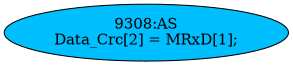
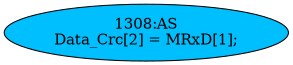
node "9308:AS Data_Crc[2] = MRxD[1];": label "9308:AS Data_Crc[2] = MRxD[1];" -> "1308:AS Data_Crc[2] = MRxD[1];"
